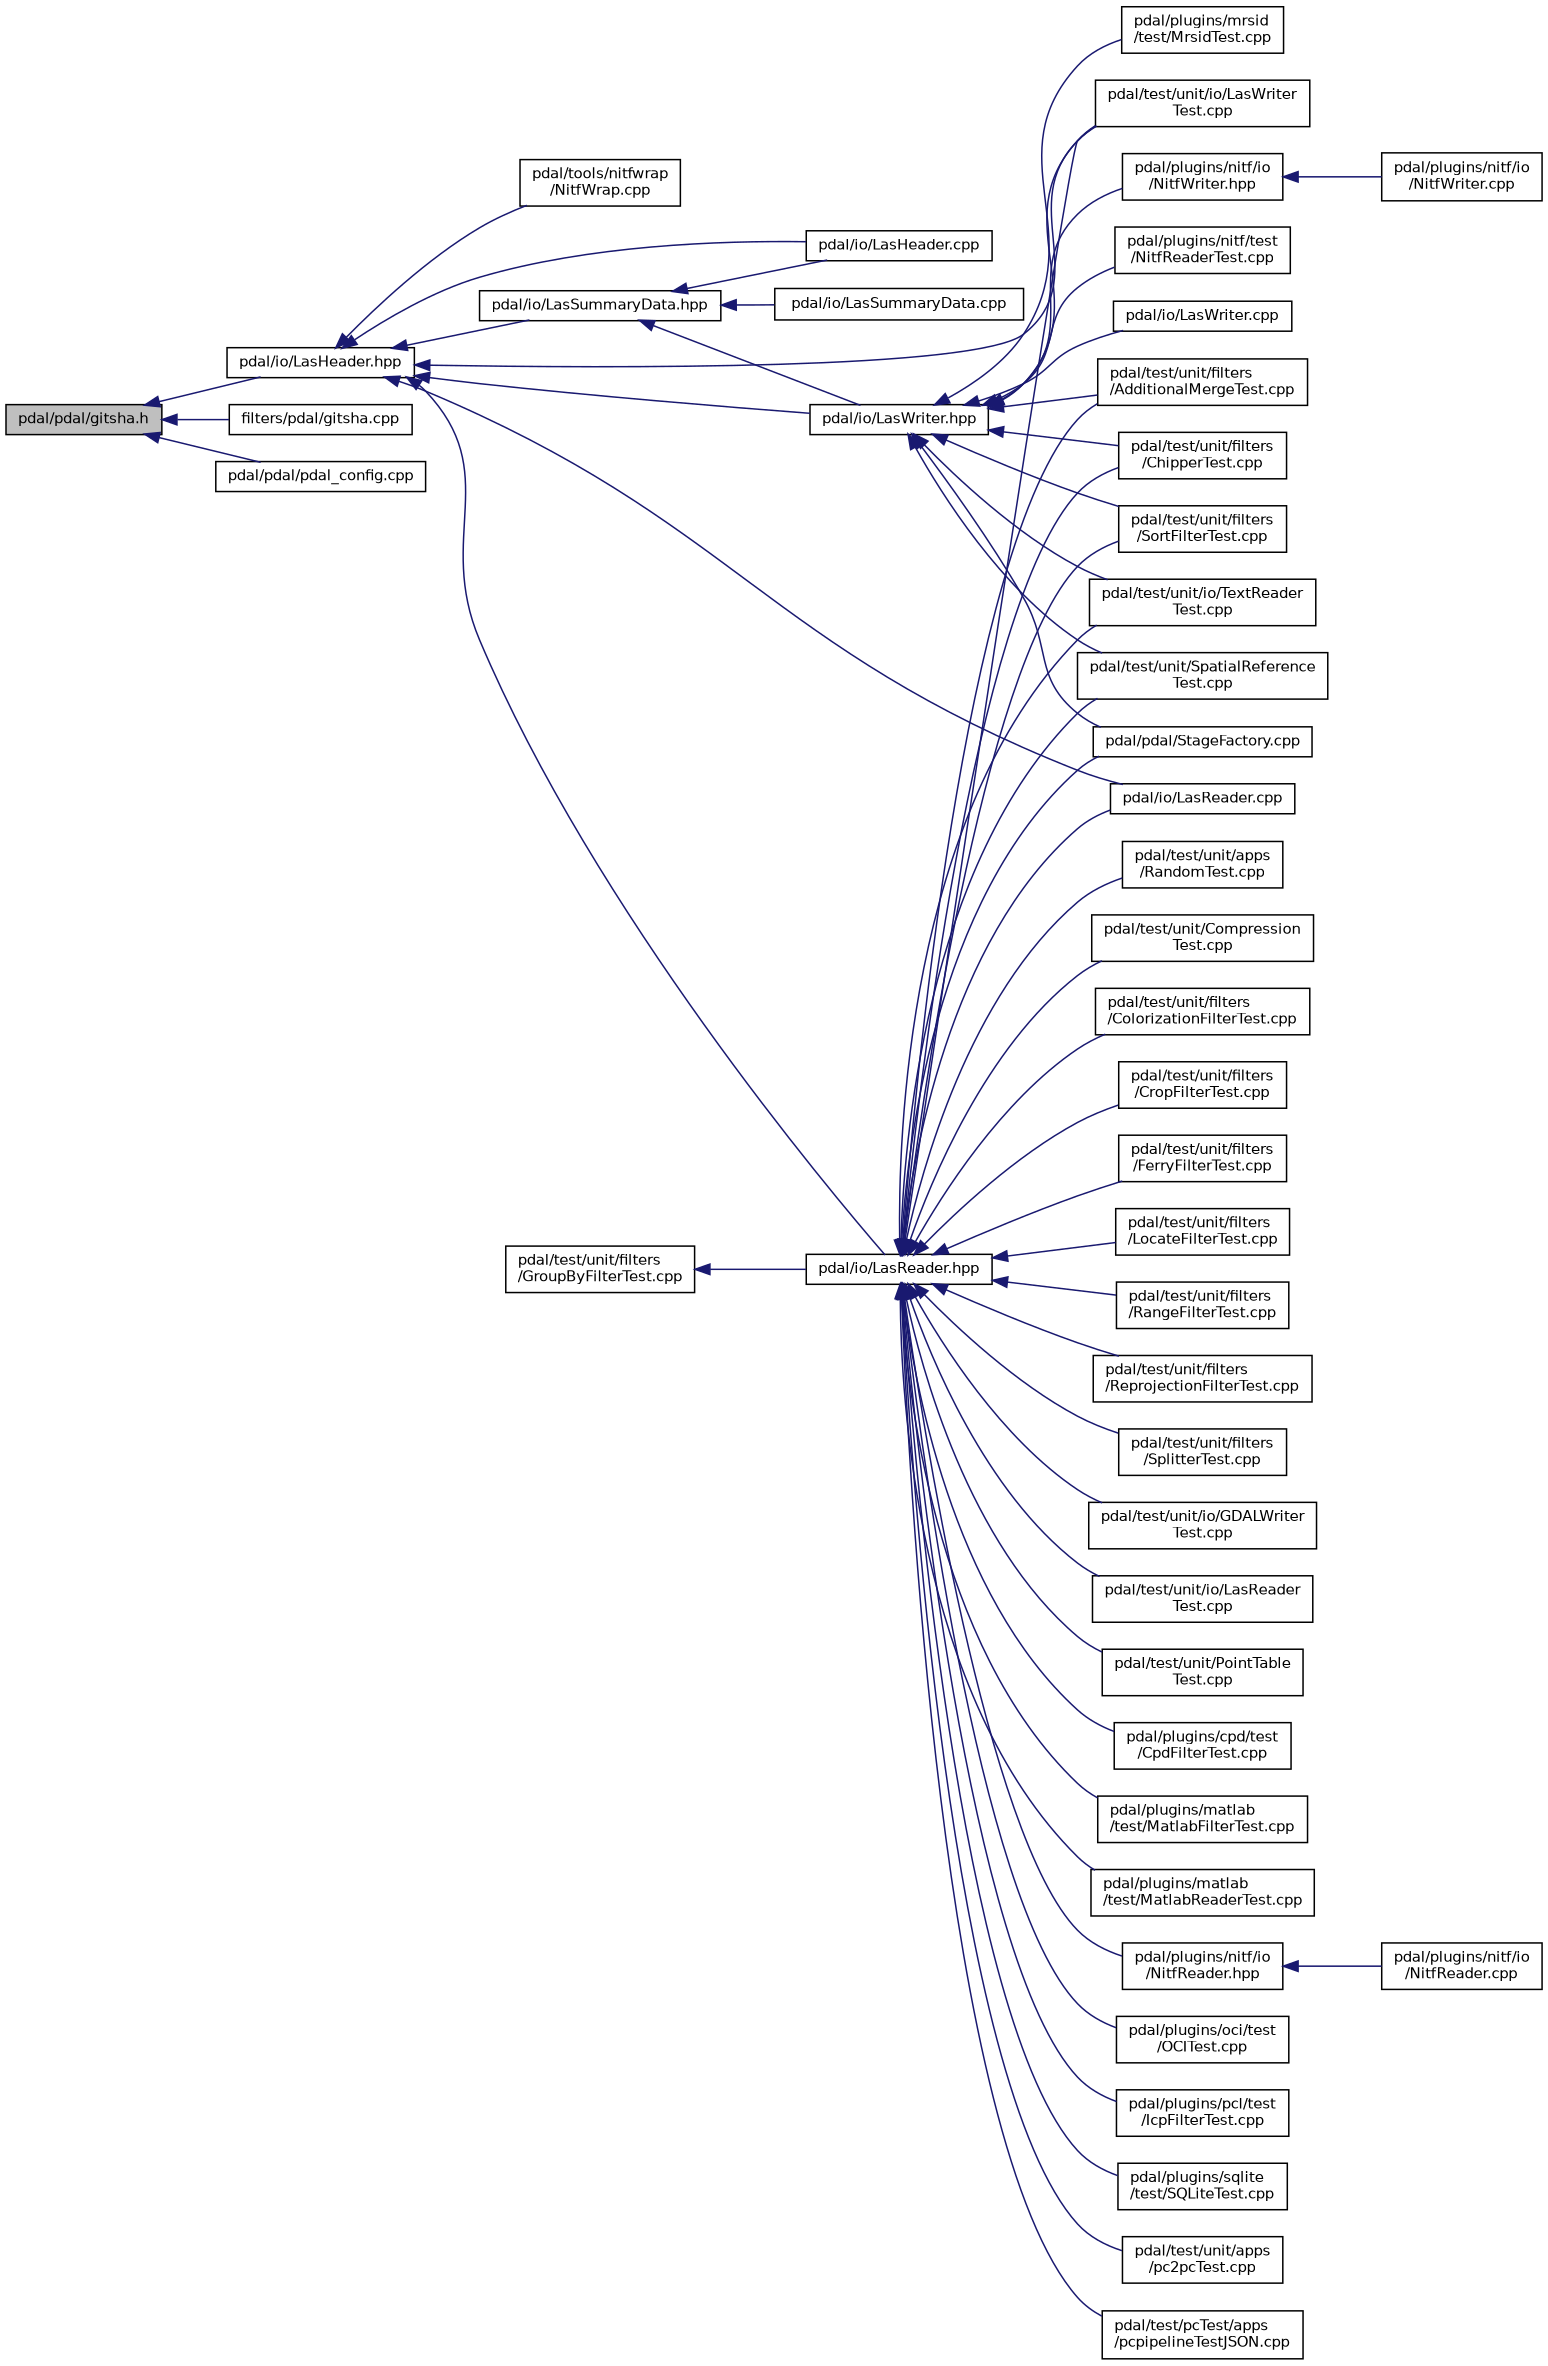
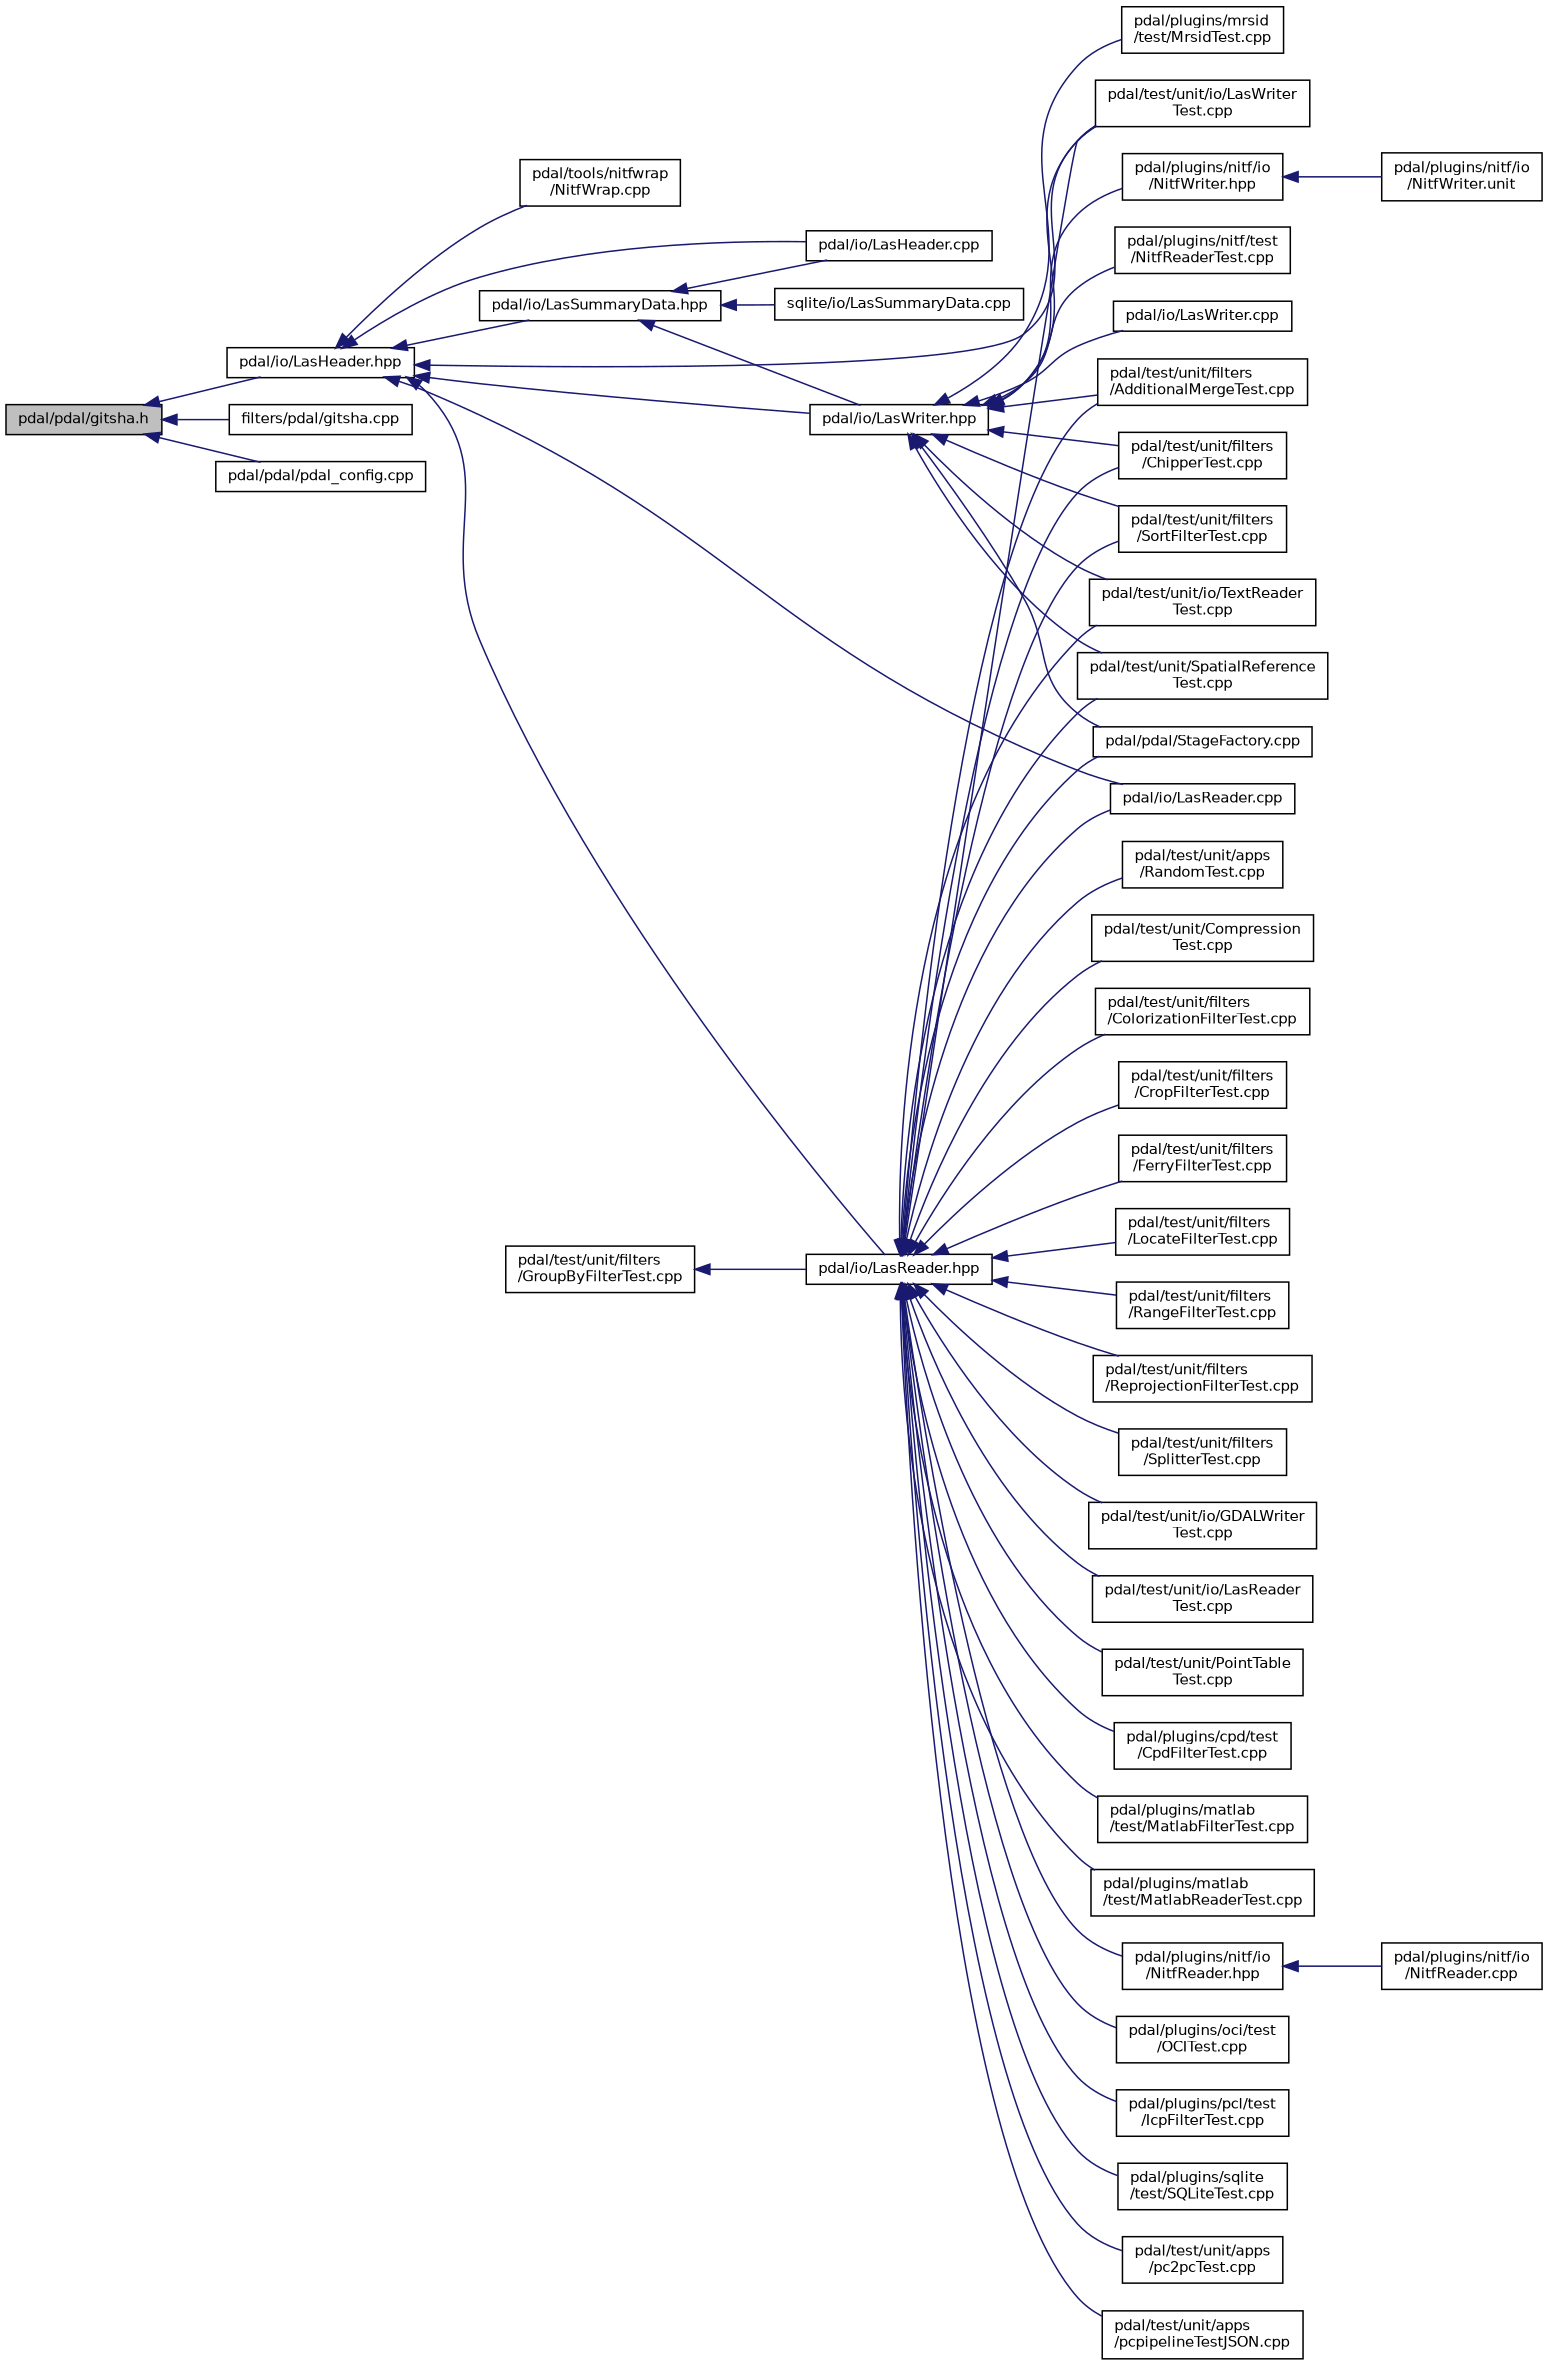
node "pdal/plugins/nitf/io /NitfWriter.cpp": label "pdal/plugins/nitf/io /NitfWriter.cpp" -> "pdal/plugins/nitf/io /NitfWriter.unit"
node "pdal/io/LasSummaryData.cpp": label "pdal/io/LasSummaryData.cpp" -> "sqlite/io/LasSummaryData.cpp"
node "pdal/test/pcTest/apps /pcpipelineTestJSON.cpp": label "pdal/test/pcTest/apps /pcpipelineTestJSON.cpp" -> "pdal/test/unit/apps /pcpipelineTestJSON.cpp"
